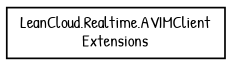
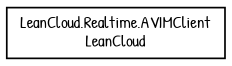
node "LeanCloud.Realtime.AVIMClient Extensions": label "LeanCloud.Realtime.AVIMClient Extensions" -> "LeanCloud.Realtime.AVIMClient LeanCloud"
